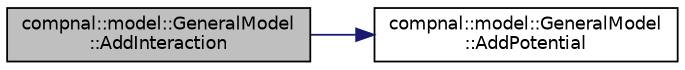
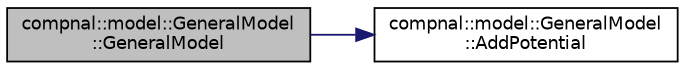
node "compnal::model::GeneralModel ::AddInteraction": label "compnal::model::GeneralModel ::AddInteraction" -> "compnal::model::GeneralModel ::GeneralModel"
